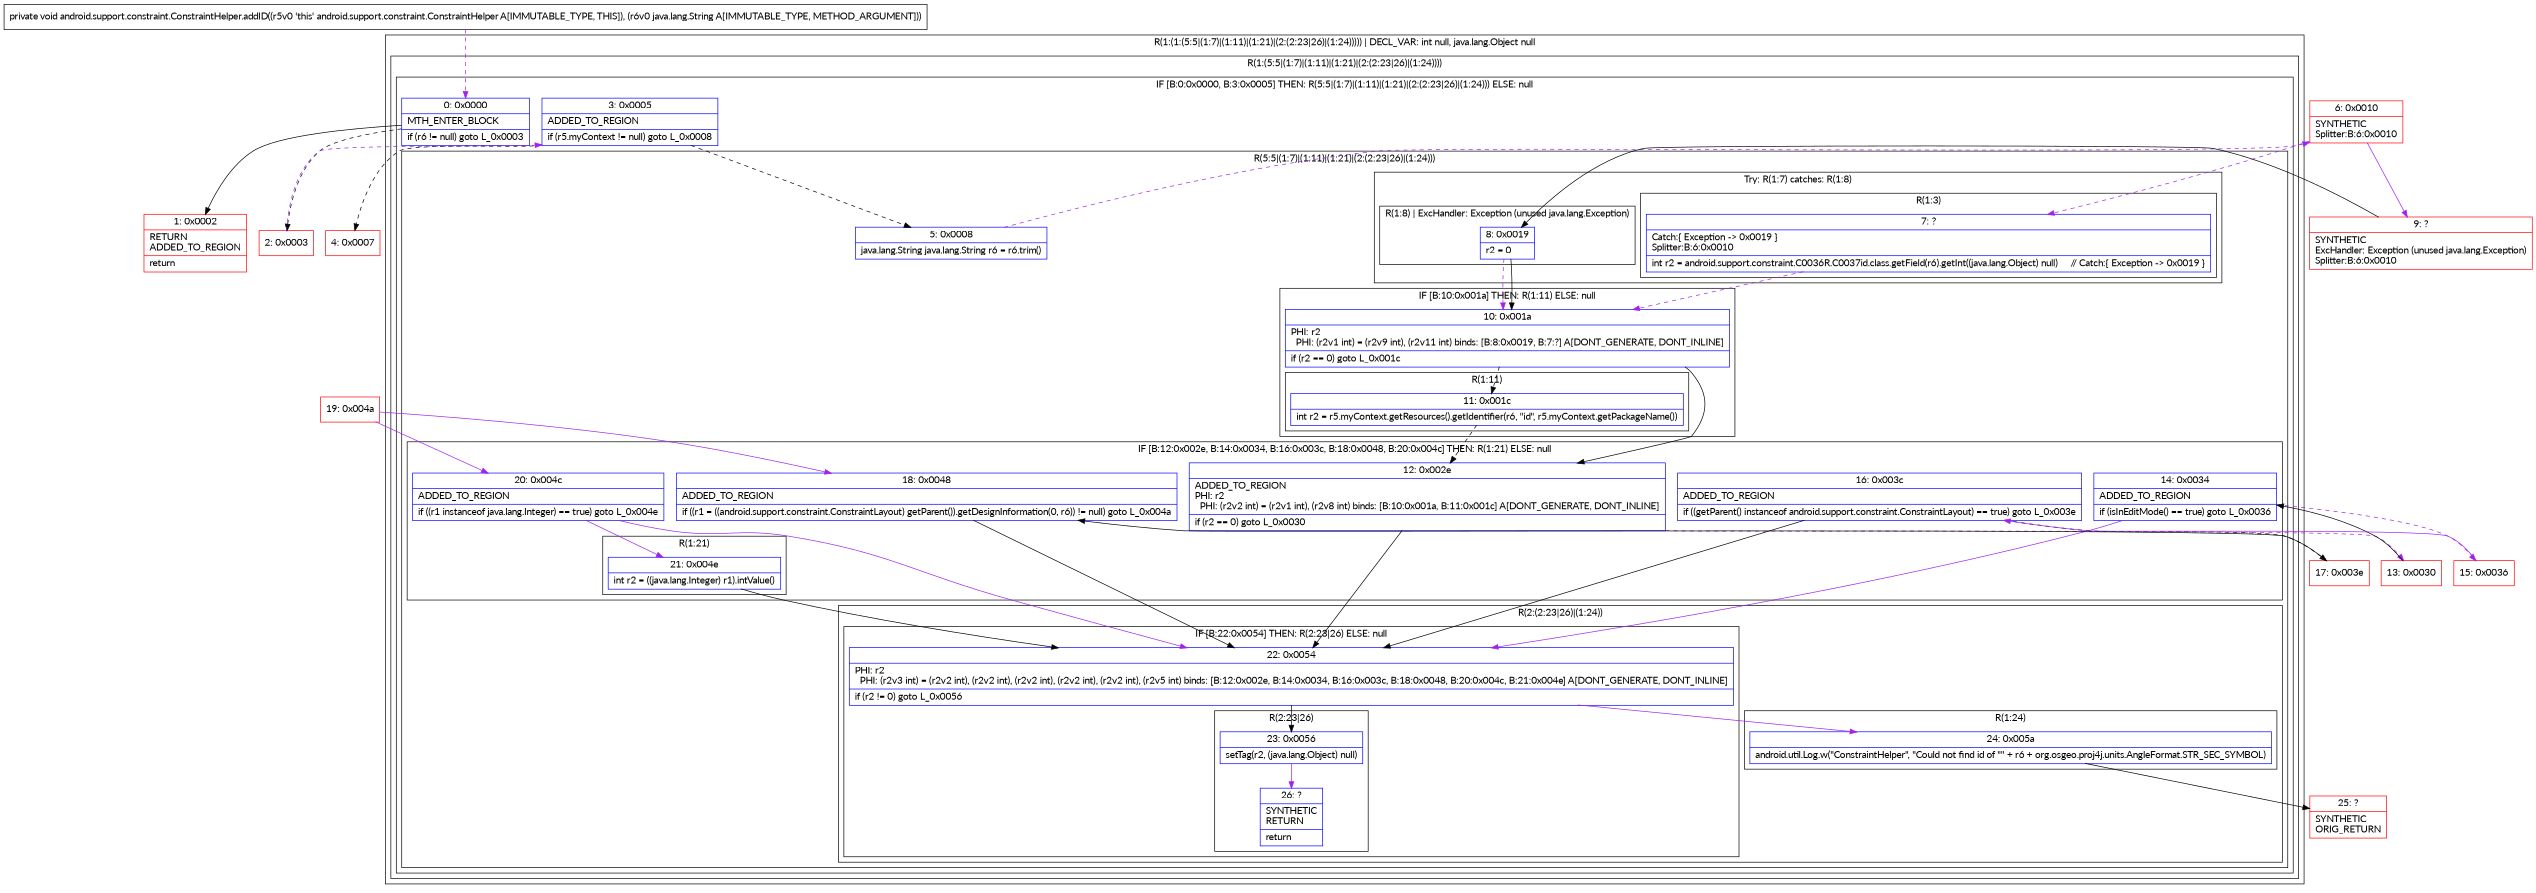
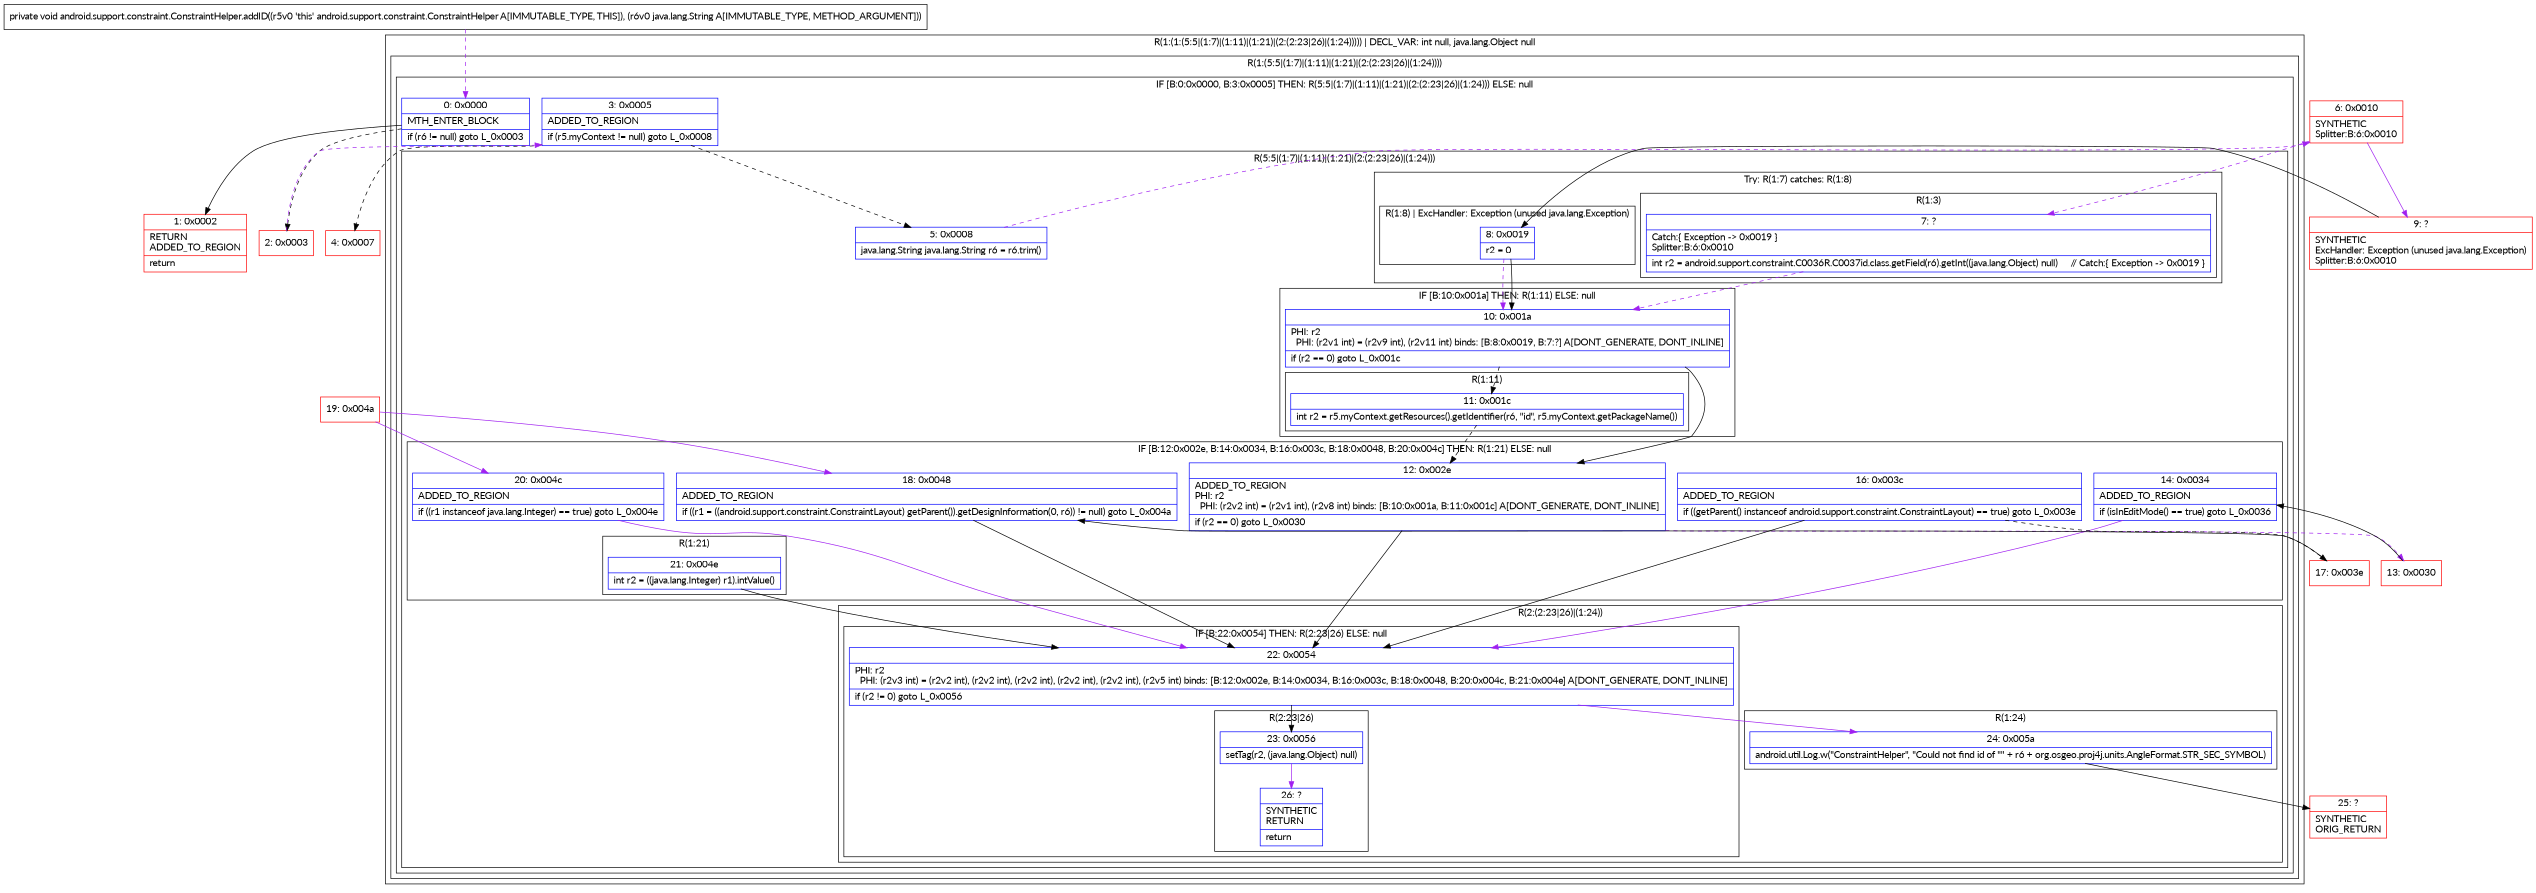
edge "20: 0x004c" -> "21: 0x004e": removed
node "15: 0x0036": removed
